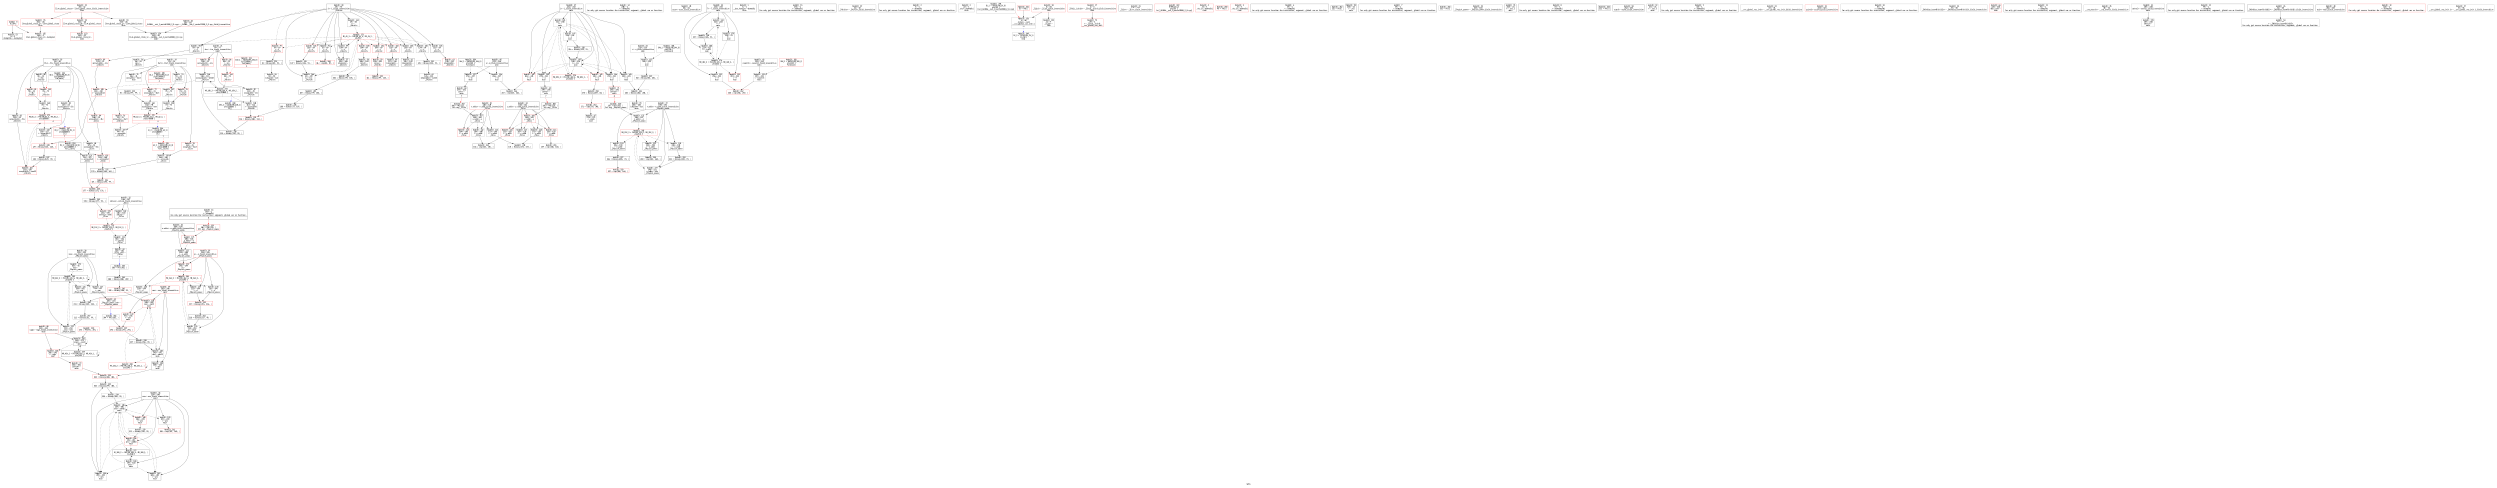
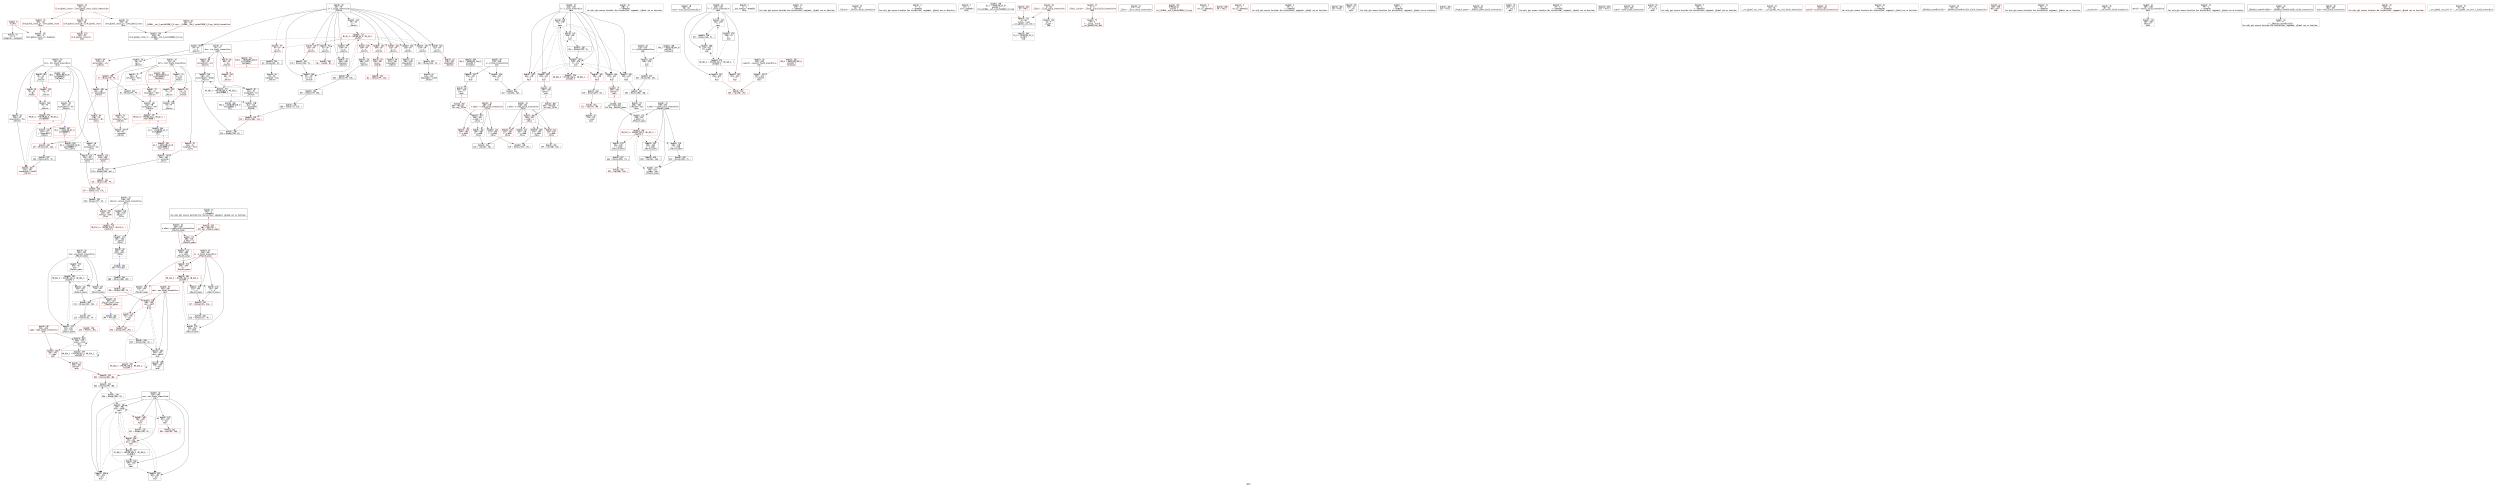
node "NodeID: 225": added
